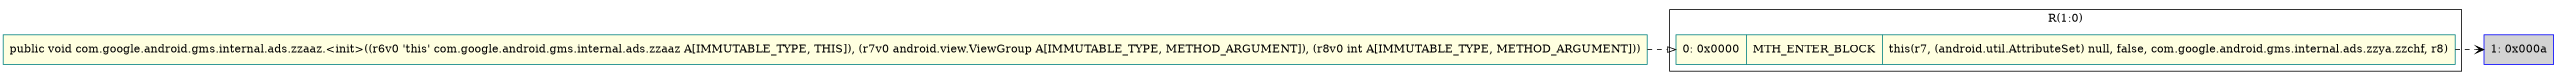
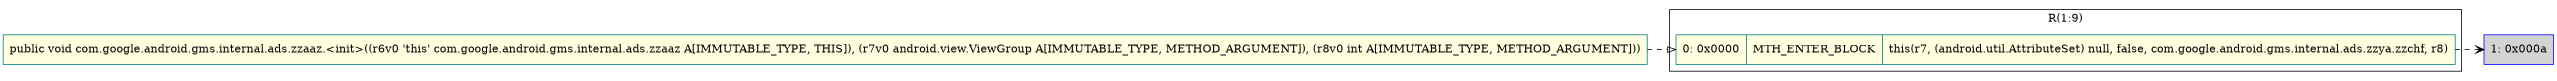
cluster "R(1:0)": label "R(1:0)" -> "R(1:9)"
